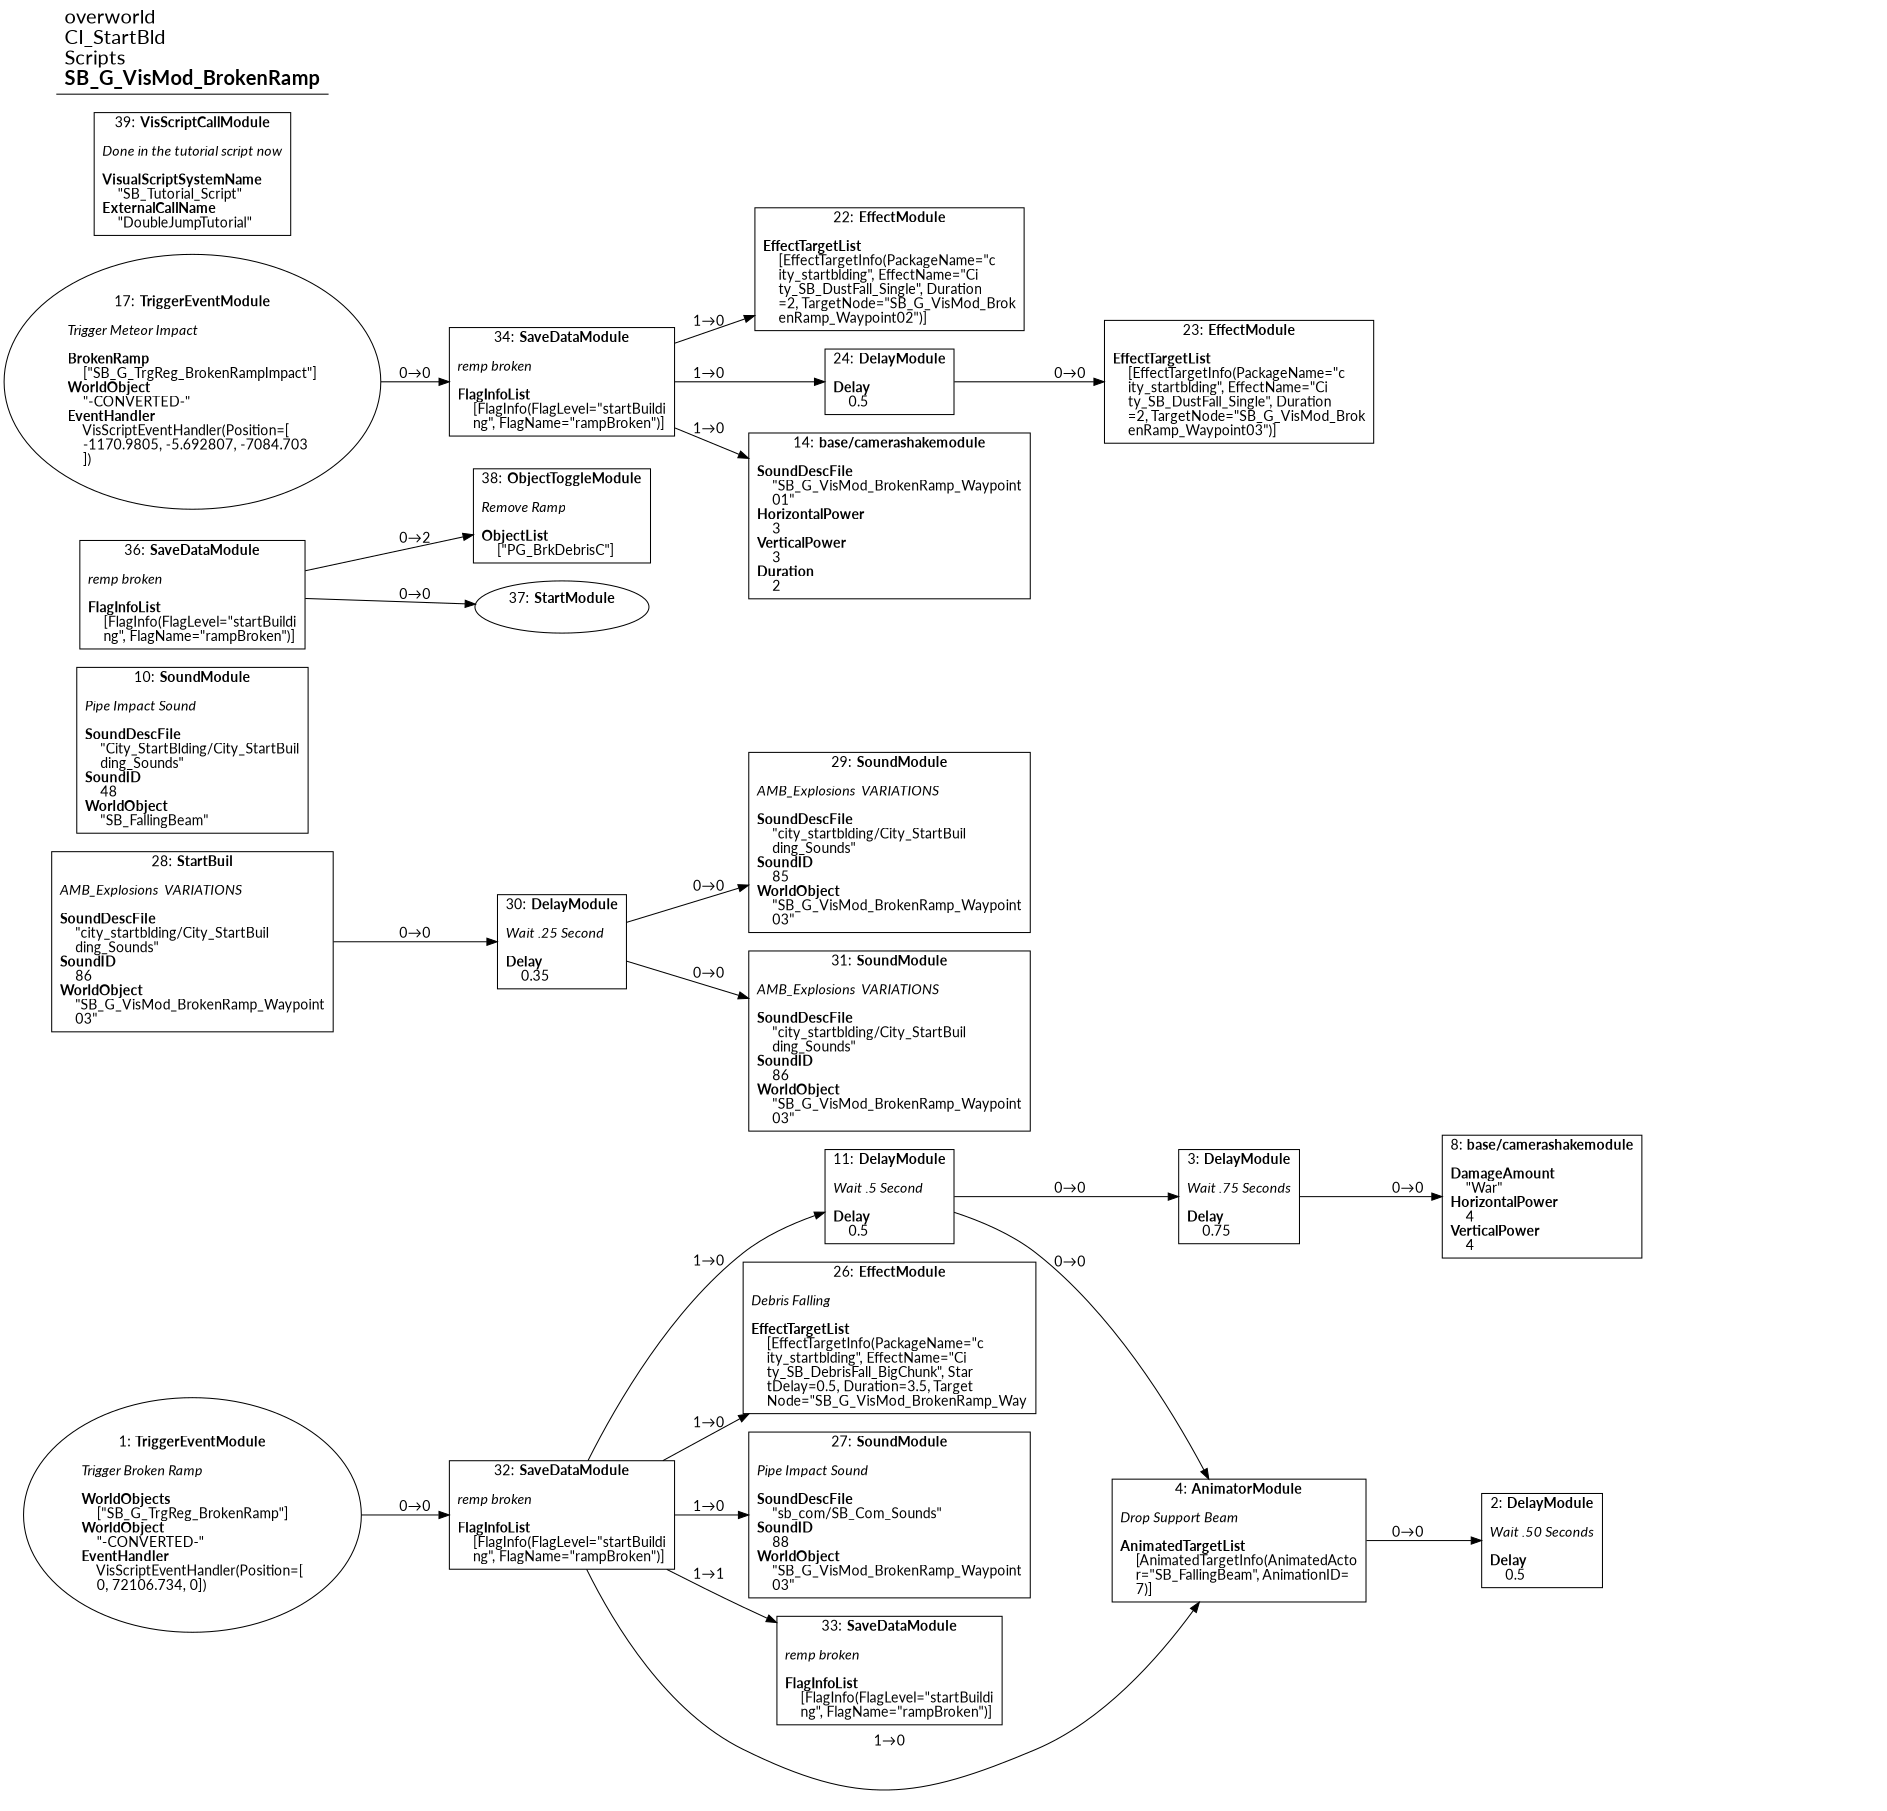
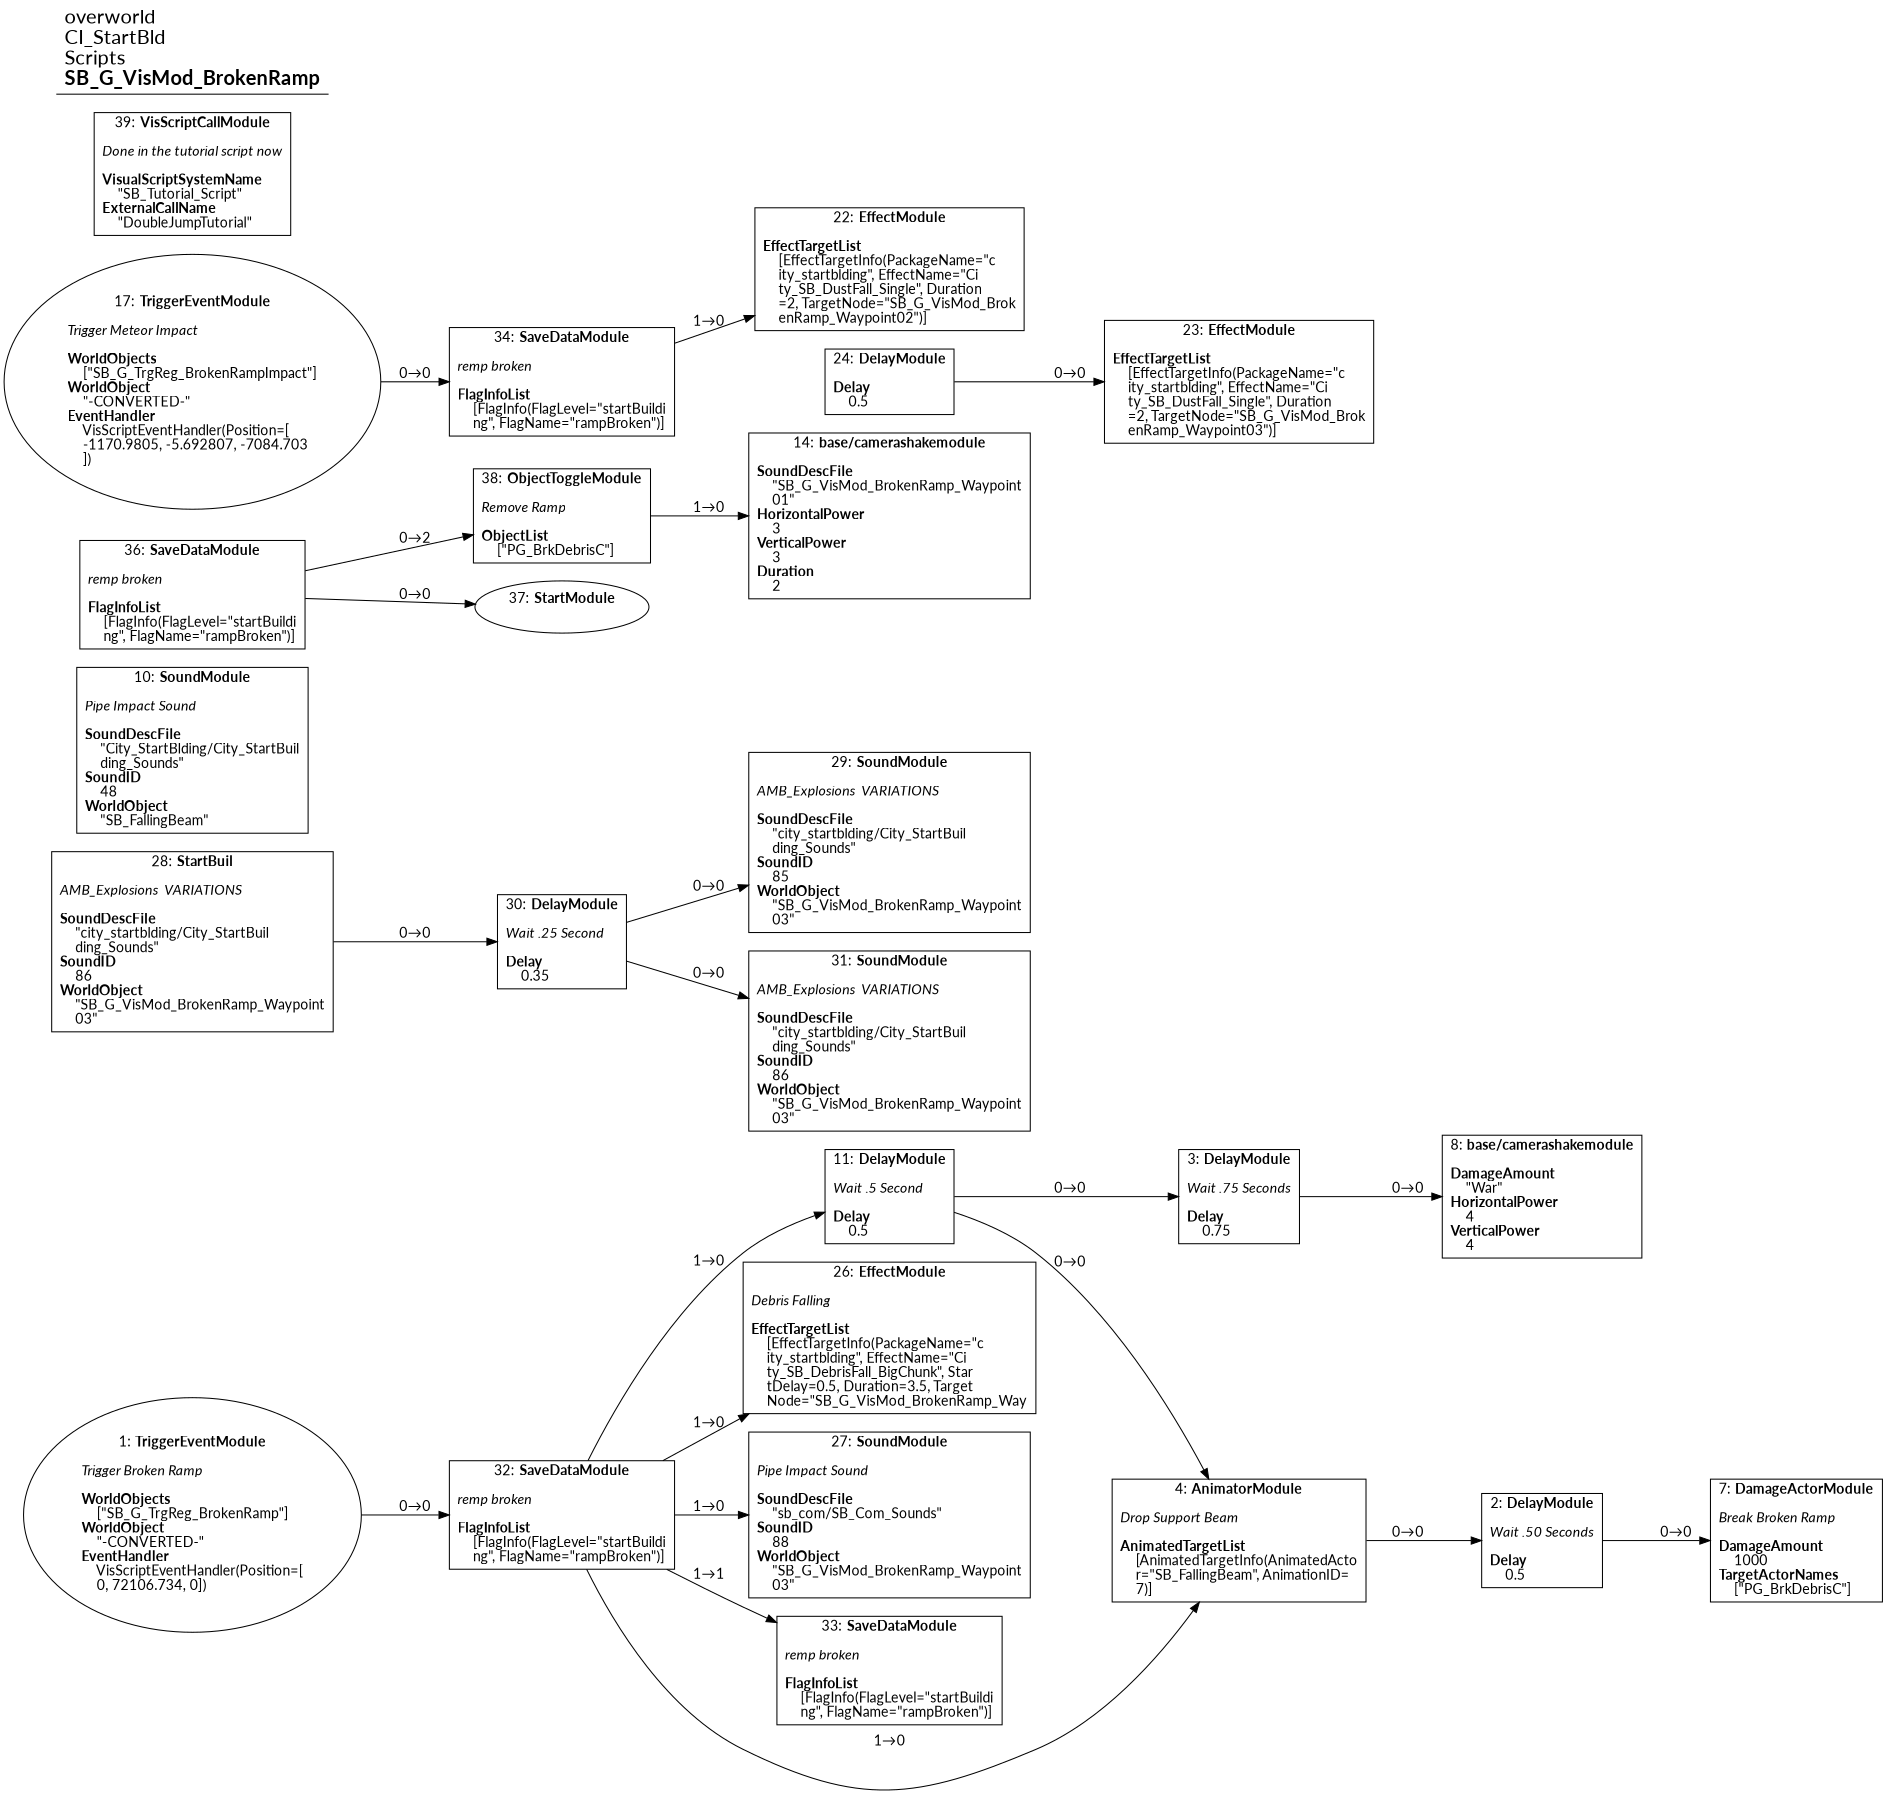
node "17:": text "BrokenRamp" -> "WorldObjects"
edge "34:" -> "24:": removed, label "1→0"
edge "34:" -> "14:": now "38:" -> "14:"
node "7:": added
